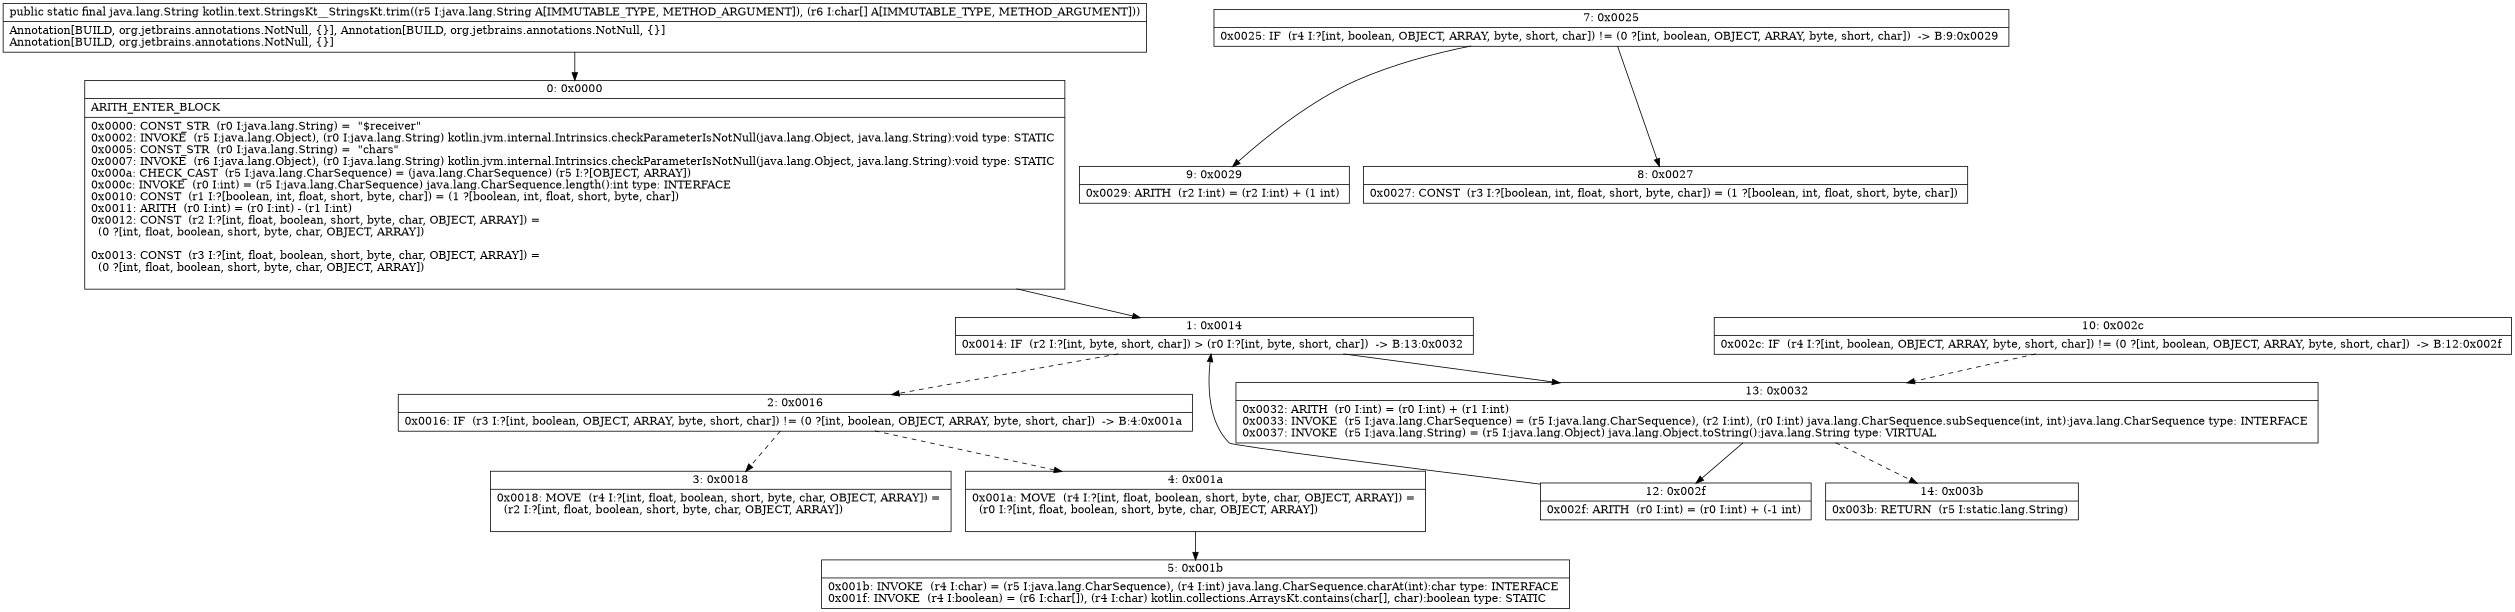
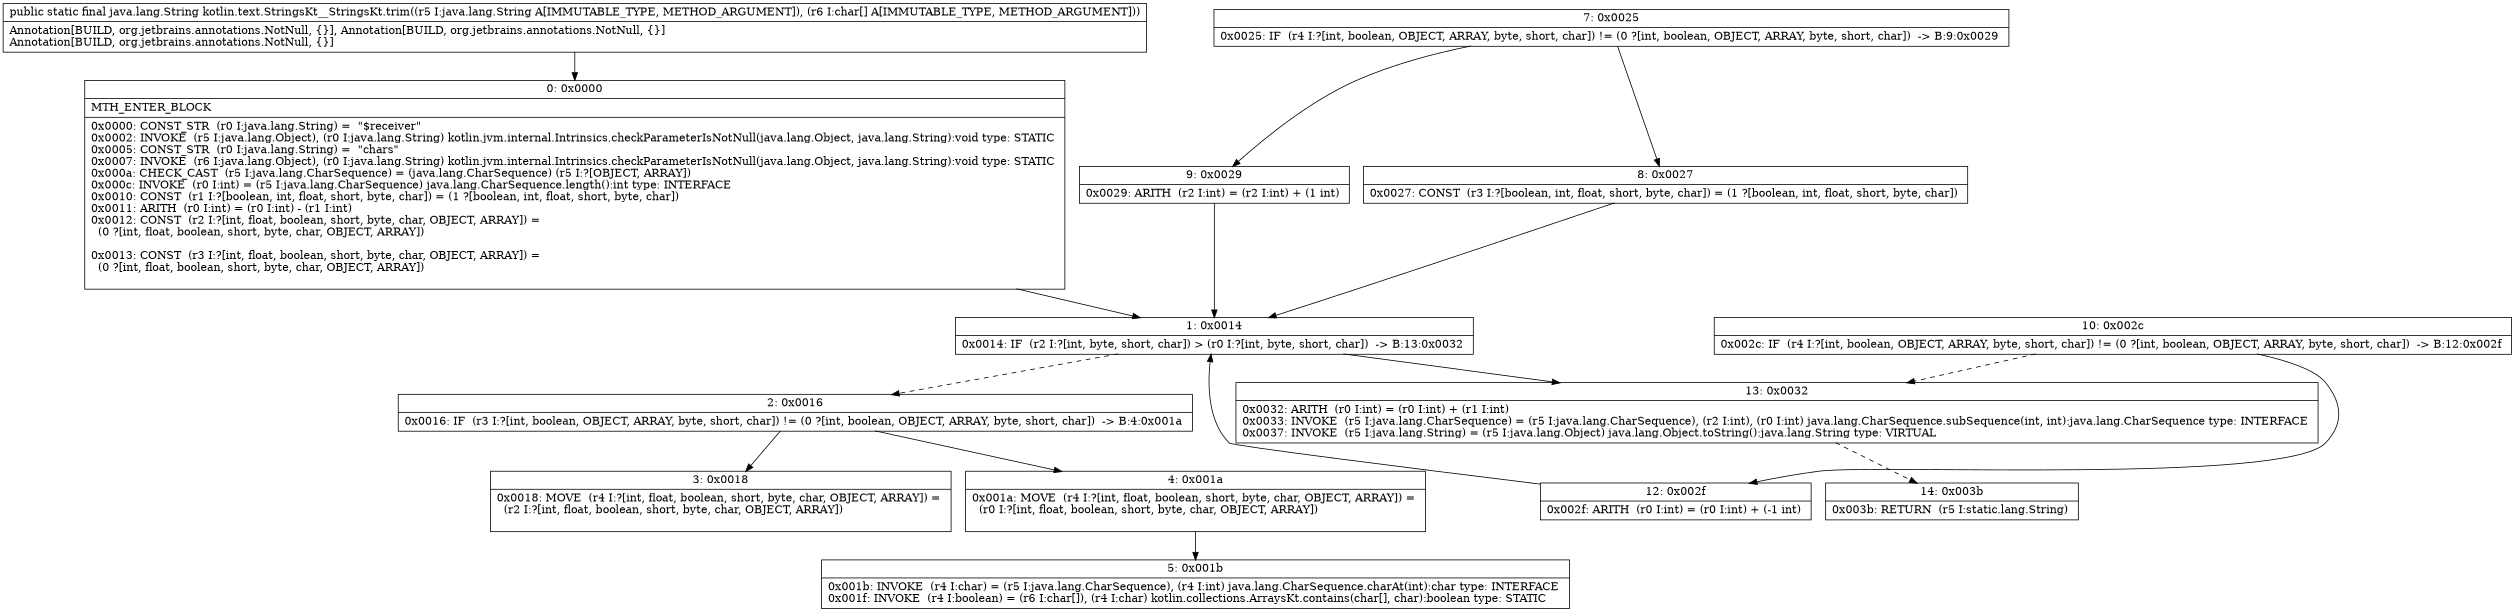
node "0: 0x0000": text "ARITH_ENTER_BLOCK" -> "MTH_ENTER_BLOCK"
edge "9: 0x0029" -> "1: 0x0014": added
edge "8: 0x0027" -> "1: 0x0014": added
edge "2: 0x0016" -> "3: 0x0018": style dashed -> solid
edge "2: 0x0016" -> "4: 0x001a": style dashed -> solid
edge "13: 0x0032" -> "12: 0x002f": now "10: 0x002c" -> "12: 0x002f"
